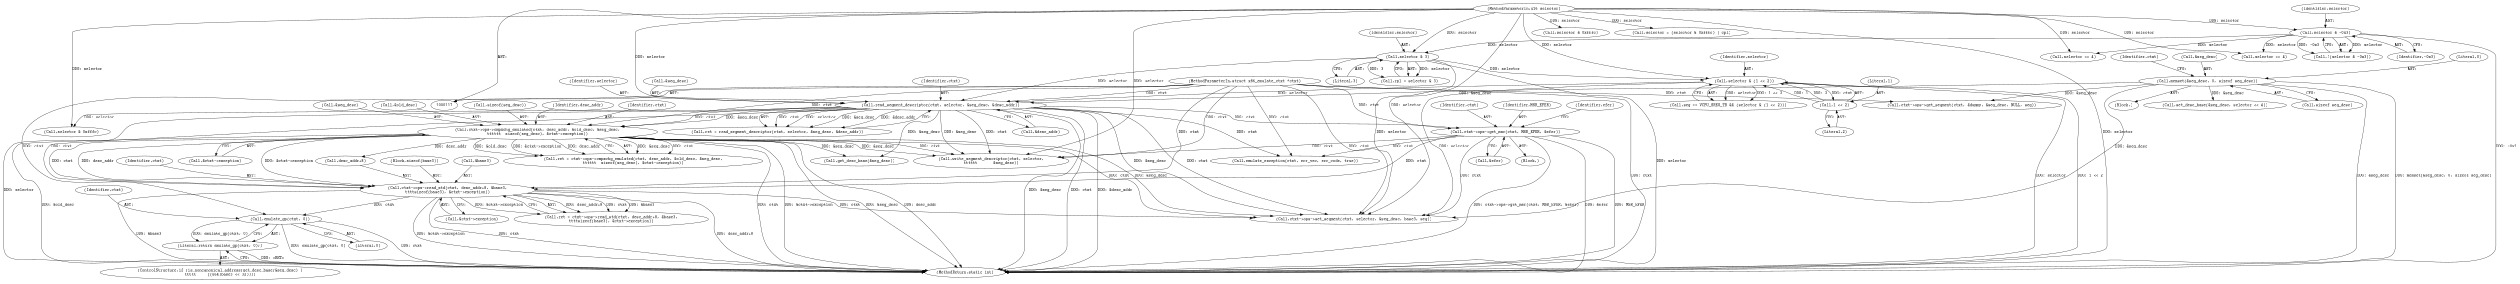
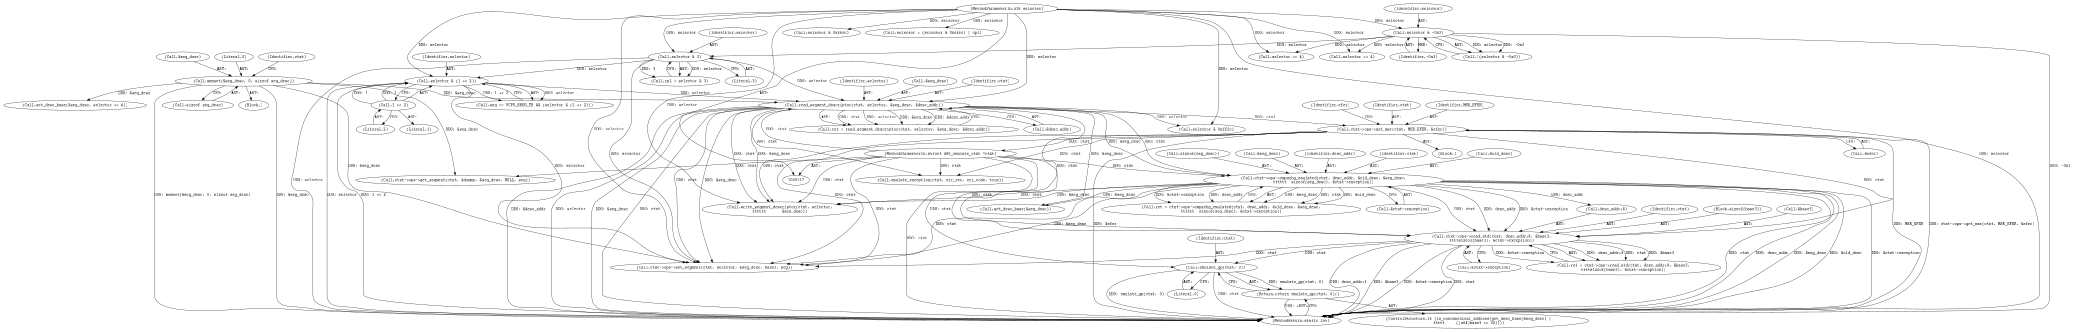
edge "(Call,selector & ~0x3)" -> "(Identifier,~0x3)": label "CFG: " -> "MSR: "
edge "(Call,selector & (1 << 2))" -> "(Call,1 << 2)": label "DDG: ctxt" -> "CFG: "
edge "(Literal,1)" -> "(Call,1 << 2)": reversed
edge "(MethodParameterIn,struct x86_emulate_ctxt *ctxt)" -> "(Call,ctxt->ops->get_msr(ctxt, MSR_EFER, &efer))": reversed
node "(Literal,return emulate_gp(ctxt, 0);)": label "(Literal,return emulate_gp(ctxt, 0);)" -> "(Return,return emulate_gp(ctxt, 0);)"
